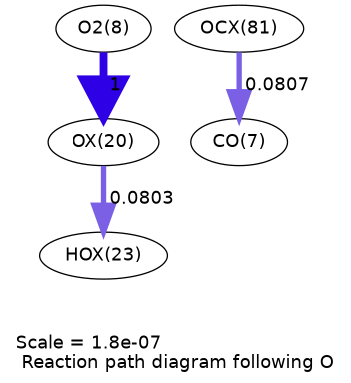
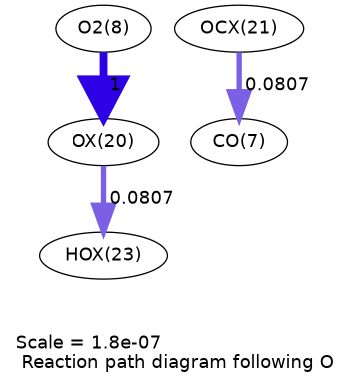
node "OCX(81)": label "OCX(81)" -> "OCX(21)"
edge "OX(20)" -> "HOX(23)": label " 0.0803" -> " 0.0807"
